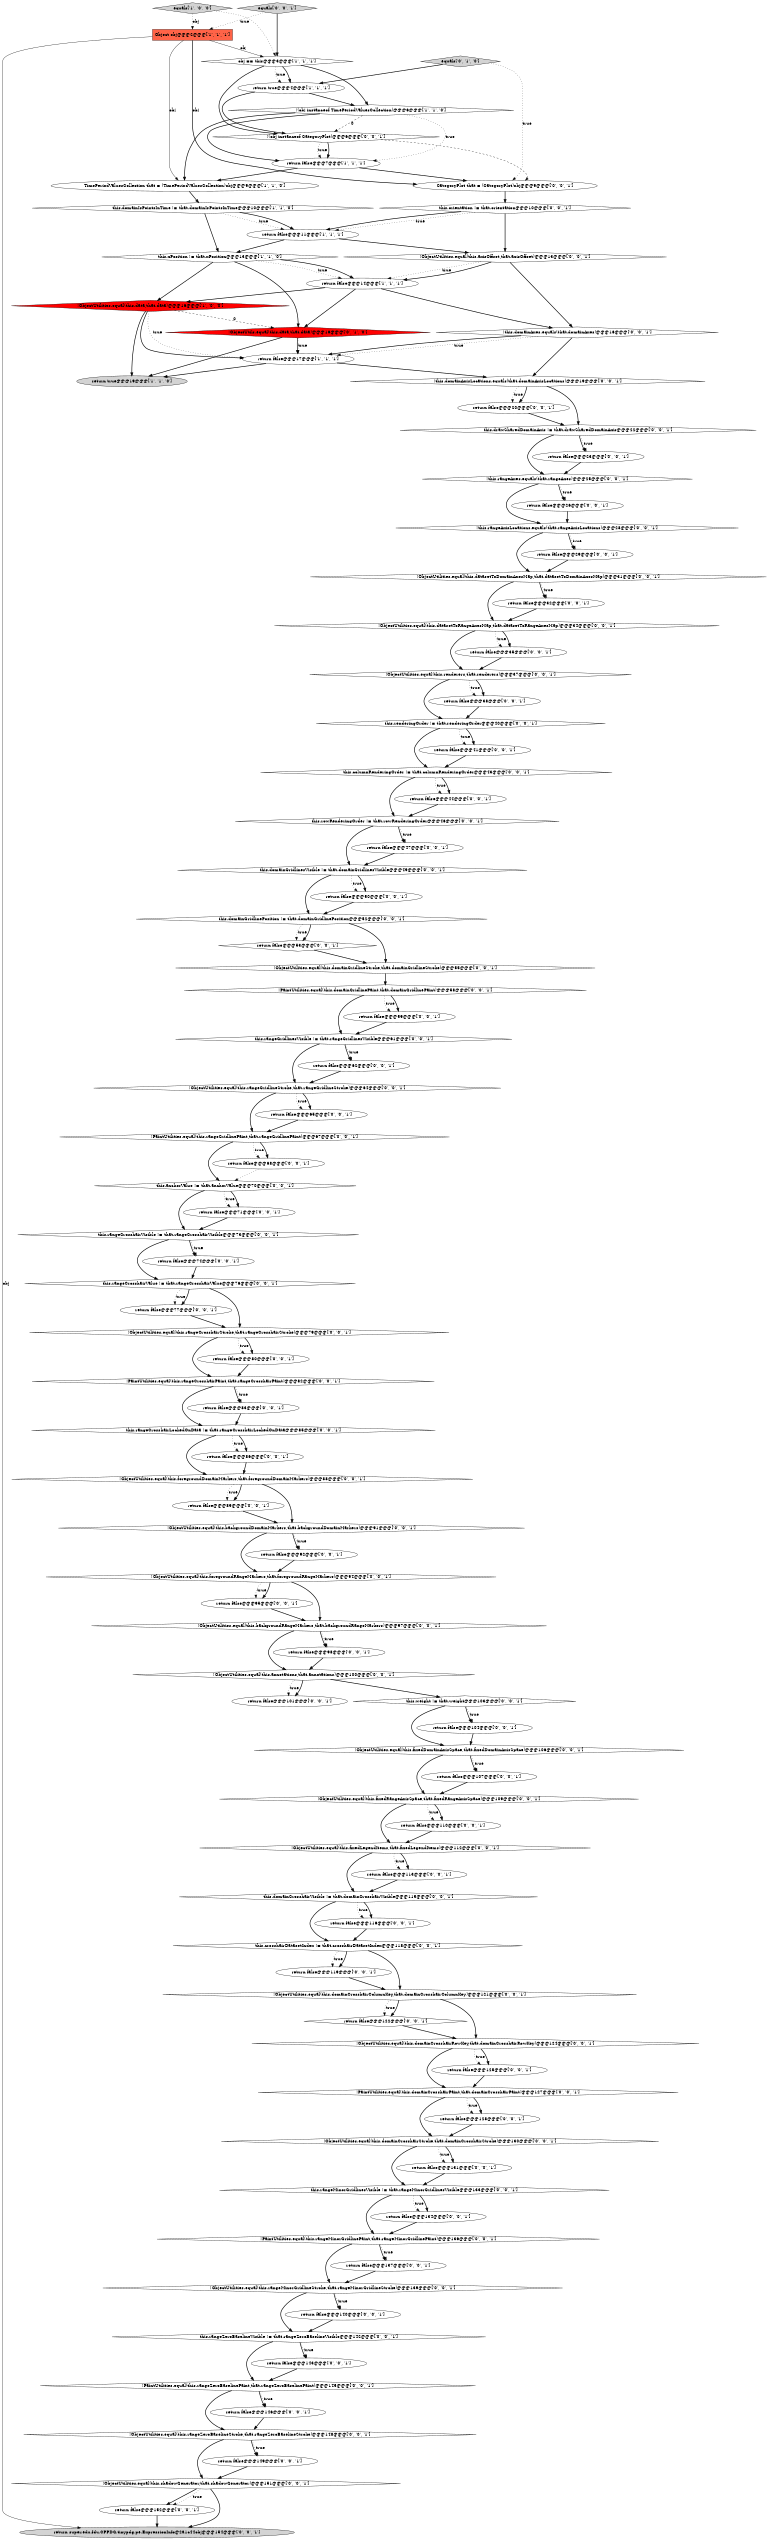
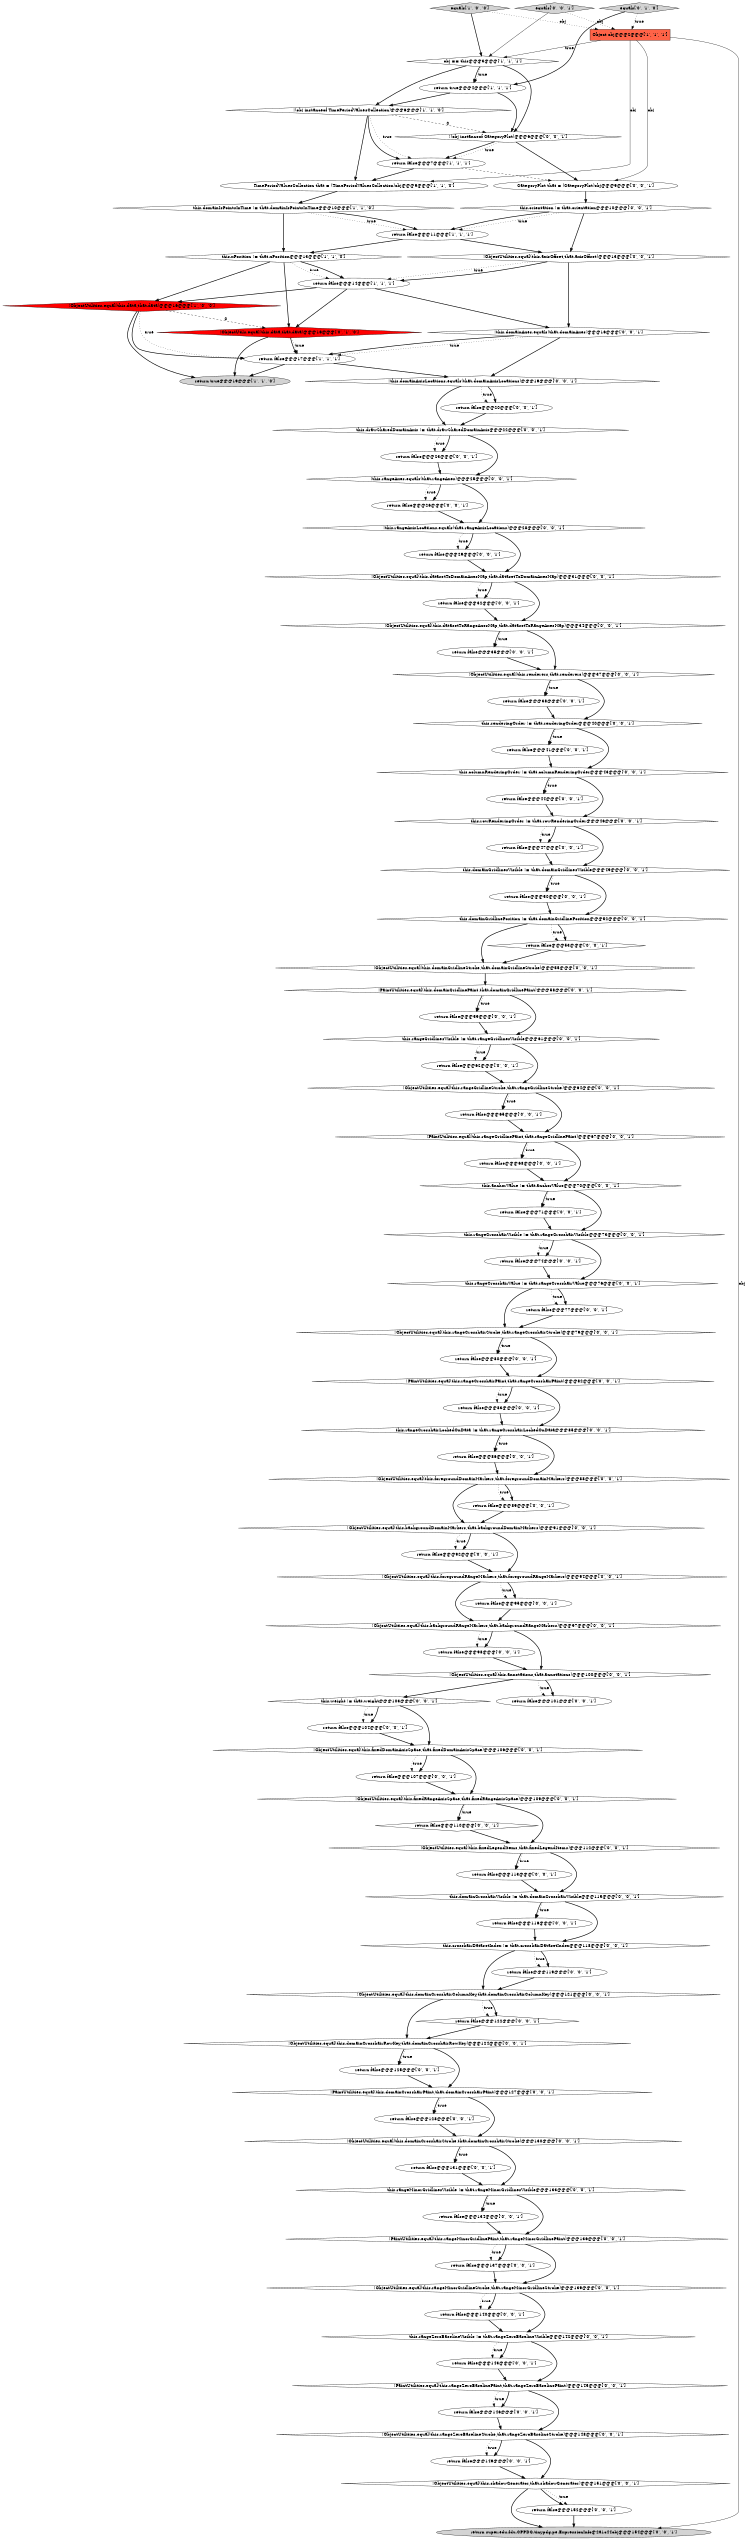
edge "equals['1', '0', '0']" -> "obj == this@@@3@@@['1', '1', '1']": style dotted -> bold
edge "equals['0', '0', '1']" -> "Object obj@@@2@@@['1', '1', '1']": label "true" -> "obj"
edge "equals['0', '0', '1']" -> "obj == this@@@3@@@['1', '1', '1']": style bold -> solid
edge "Object obj@@@2@@@['1', '1', '1']" -> "obj == this@@@3@@@['1', '1', '1']": label "obj" -> "true"
edge "equals['0', '1', '0']" -> "CategoryPlot that = (CategoryPlot)obj@@@9@@@['0', '0', '1']": now "equals['0', '1', '0']" -> "Object obj@@@2@@@['1', '1', '1']"
edge "!(obj instanceof CategoryPlot)@@@6@@@['0', '0', '1']" -> "CategoryPlot that = (CategoryPlot)obj@@@9@@@['0', '0', '1']": style dashed -> bold
edge "Object obj@@@2@@@['1', '1', '1']" -> "CategoryPlot that = (CategoryPlot)obj@@@9@@@['0', '0', '1']": style bold -> solid
edge "return false@@@7@@@['1', '1', '1']" -> "CategoryPlot that = (CategoryPlot)obj@@@9@@@['0', '0', '1']": style bold -> dashed
edge "return false@@@68@@@['0', '0', '1']" -> "this.anchorValue != that.anchorValue@@@70@@@['0', '0', '1']": style dotted -> bold
node "return false@@@110@@@['0', '0', '1']": shape ellipse -> diamond
